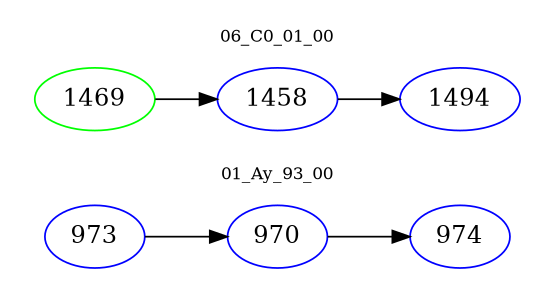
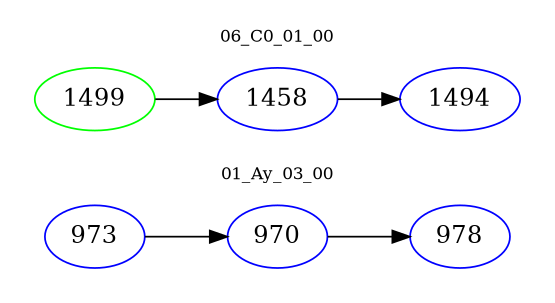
node "1469": label "1469" -> "1499"
cluster "01_Ay_93_00": label "01_Ay_93_00" -> "01_Ay_03_00"
node "974": label "974" -> "978"
